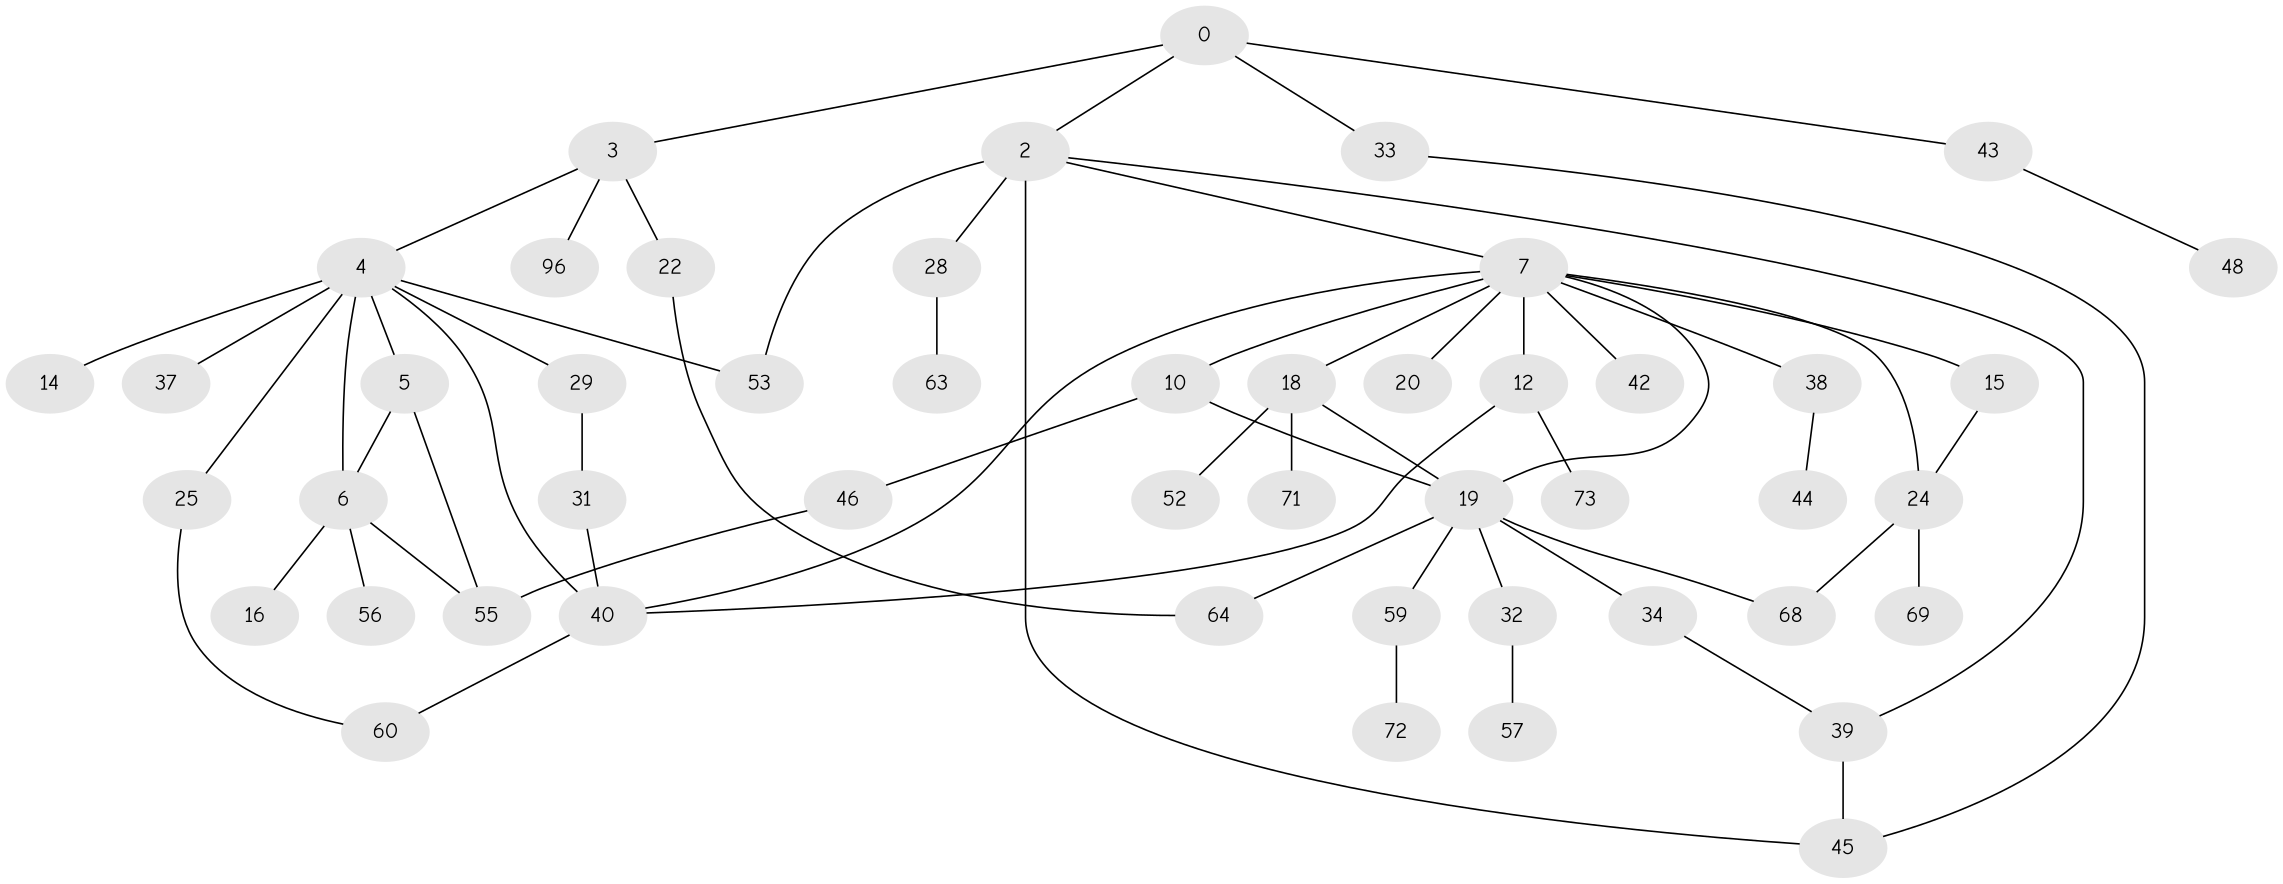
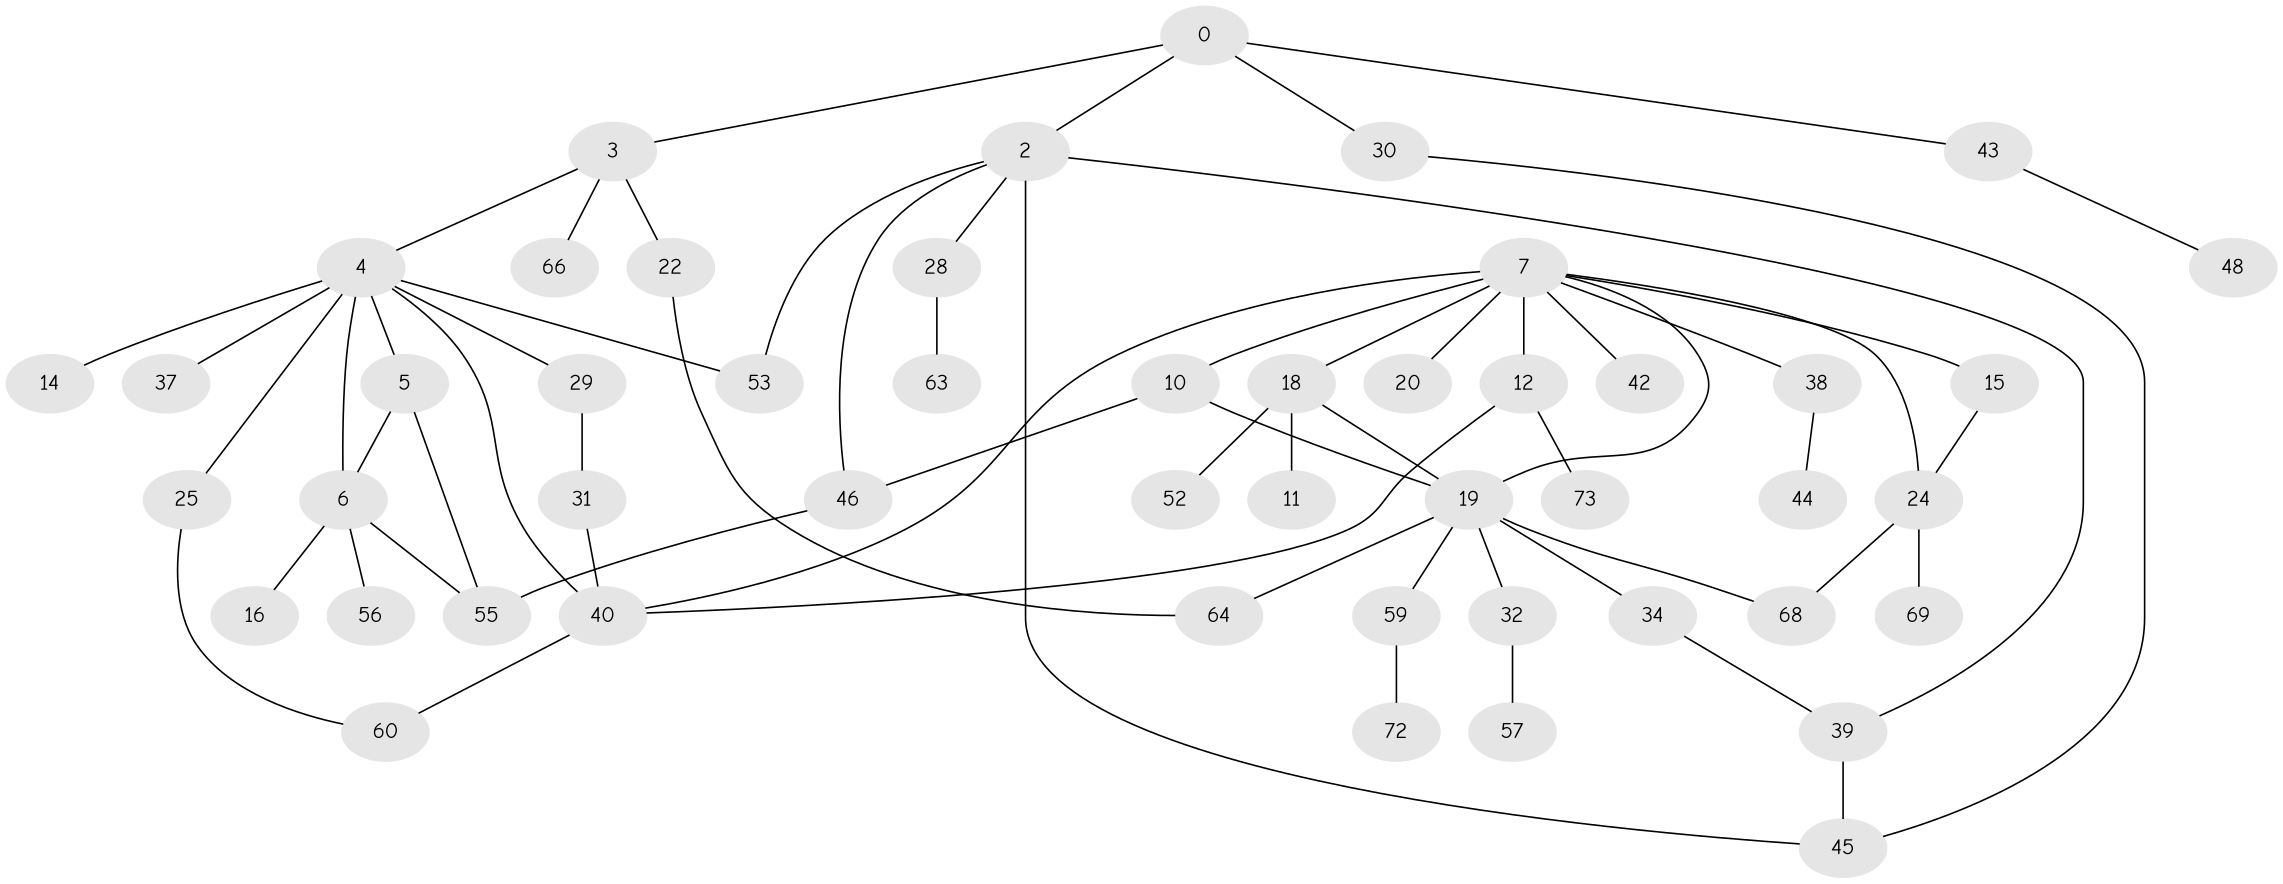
node "33": label "33" -> "30"
edge "2" -- "7": now "2" -- "46"
node "96": label "96" -> "66"
node "71": label "71" -> "11"
